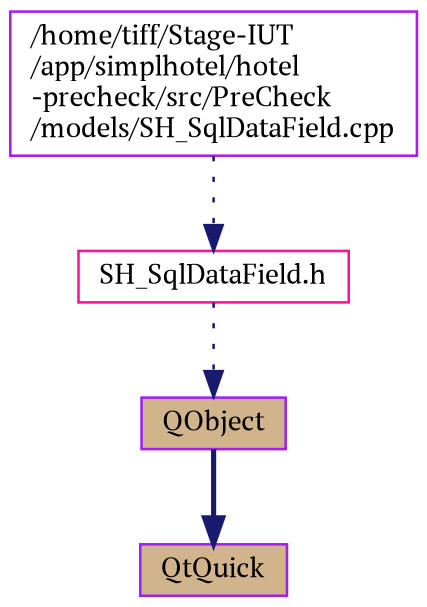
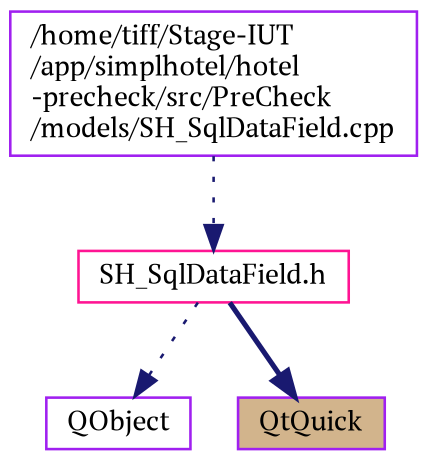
node "QObject": fillcolor tan -> white
edge "QObject" -> "QtQuick": now "SH_SqlDataField.h" -> "QtQuick"
